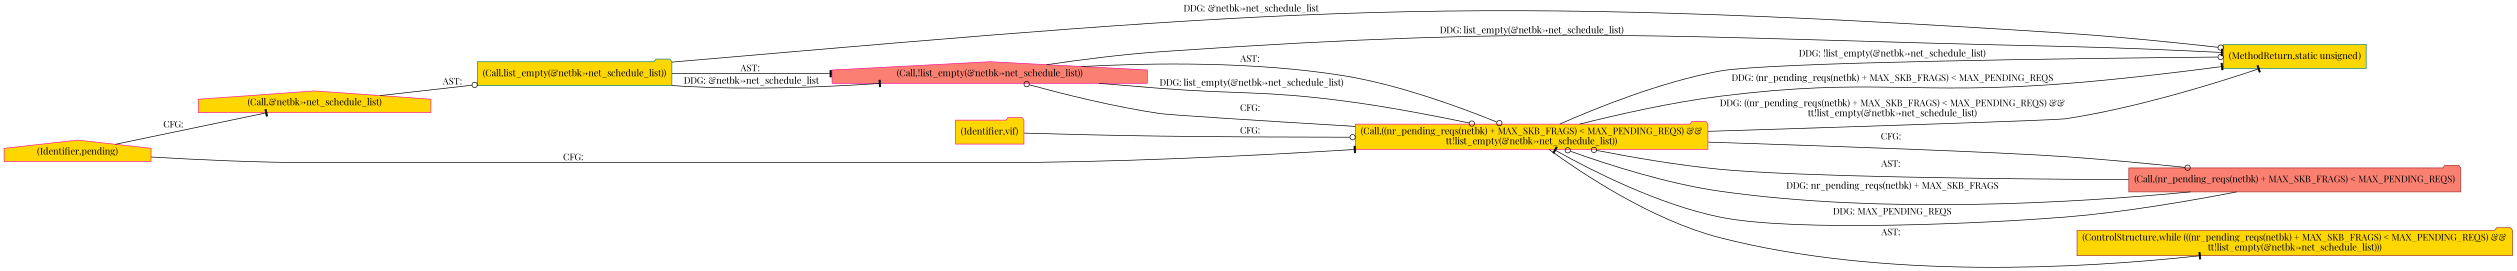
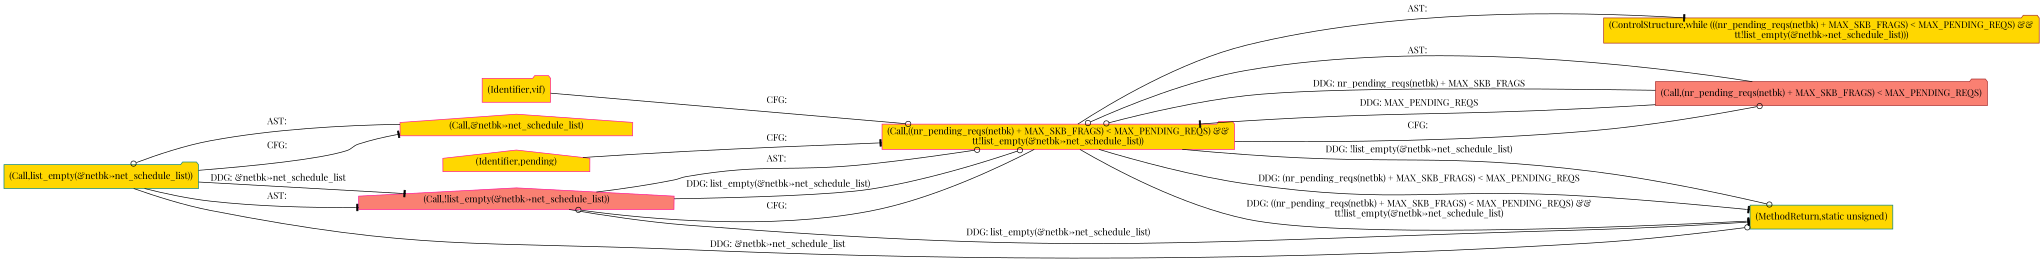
edge "(Identifier,pending)" -> "(Call,&netbk->net_schedule_list)": now "(Call,list_empty(&netbk->net_schedule_list))" -> "(Call,&netbk->net_schedule_list)"
